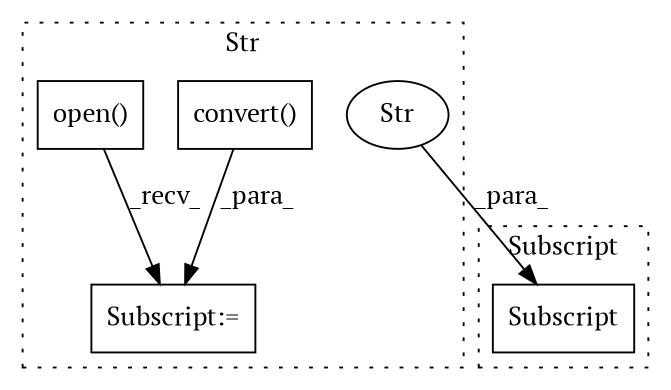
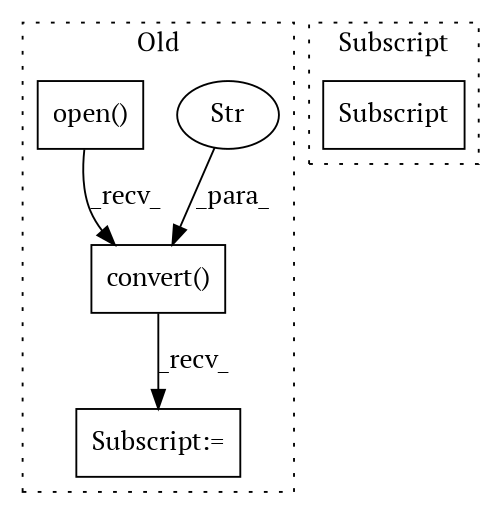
cluster "Str": label "Str" -> "Old"
edge "convert()" -> "Subscript:=": label "_para_" -> "_recv_"
edge "open()" -> "Subscript:=": now "open()" -> "convert()"
edge "Str" -> "Subscript": now "Str" -> "convert()"
